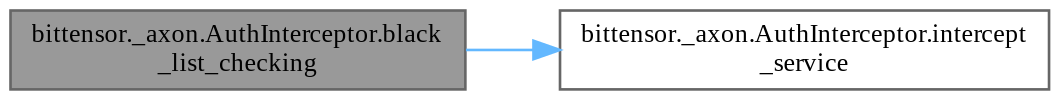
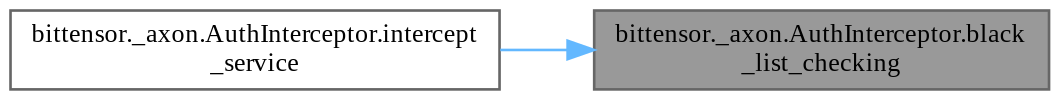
edge "bittensor._axon.AuthInterceptor.black _list_checking" -> "bittensor._axon.AuthInterceptor.intercept _service": reversed
